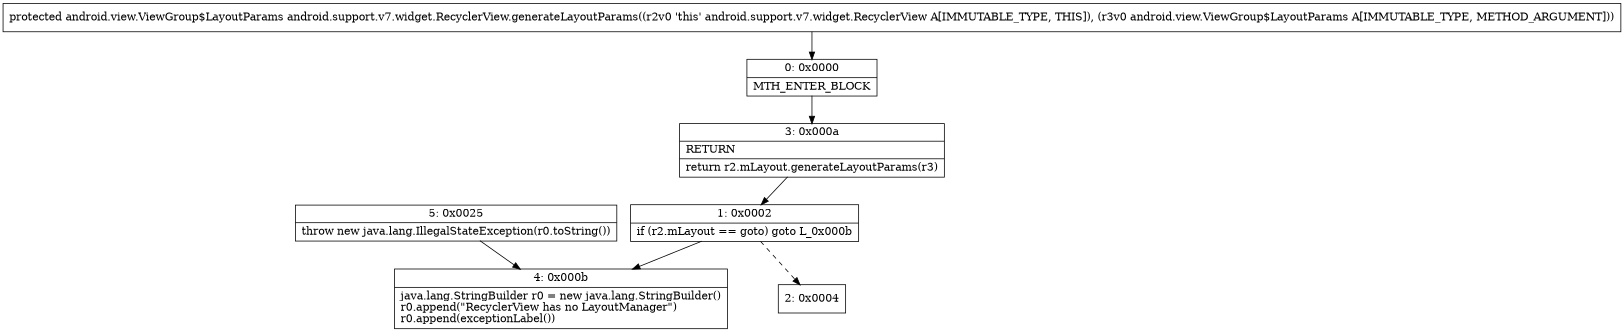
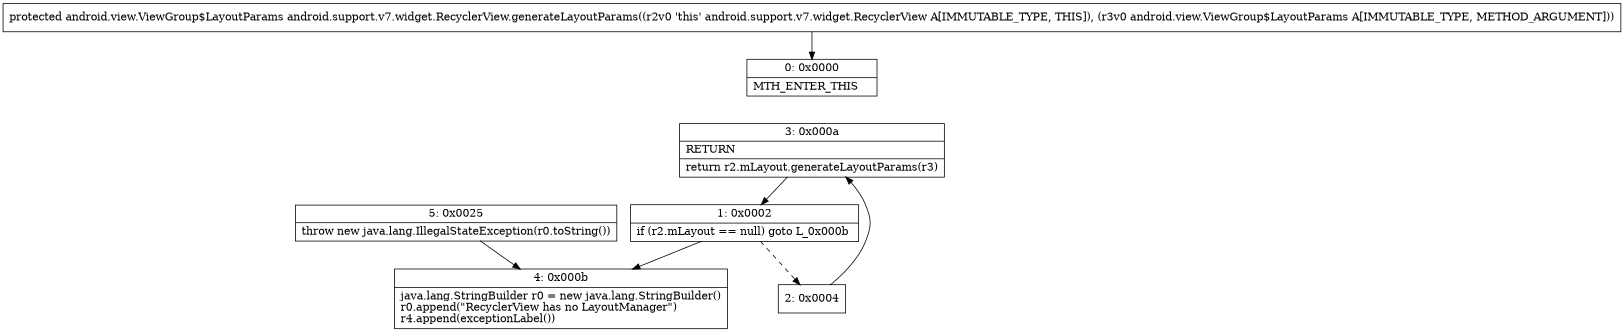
node "0: 0x0000": text "MTH_ENTER_BLOCK" -> "MTH_ENTER_THIS"
edge "0: 0x0000" -> "3: 0x000a": now "2: 0x0004" -> "3: 0x000a"
node "1: 0x0002": text "if (r2.mLayout == goto) goto L_0x000b" -> "if (r2.mLayout == null) goto L_0x000b"
node "4: 0x000b": text "r0.append(exceptionLabel())" -> "r4.append(exceptionLabel())"
